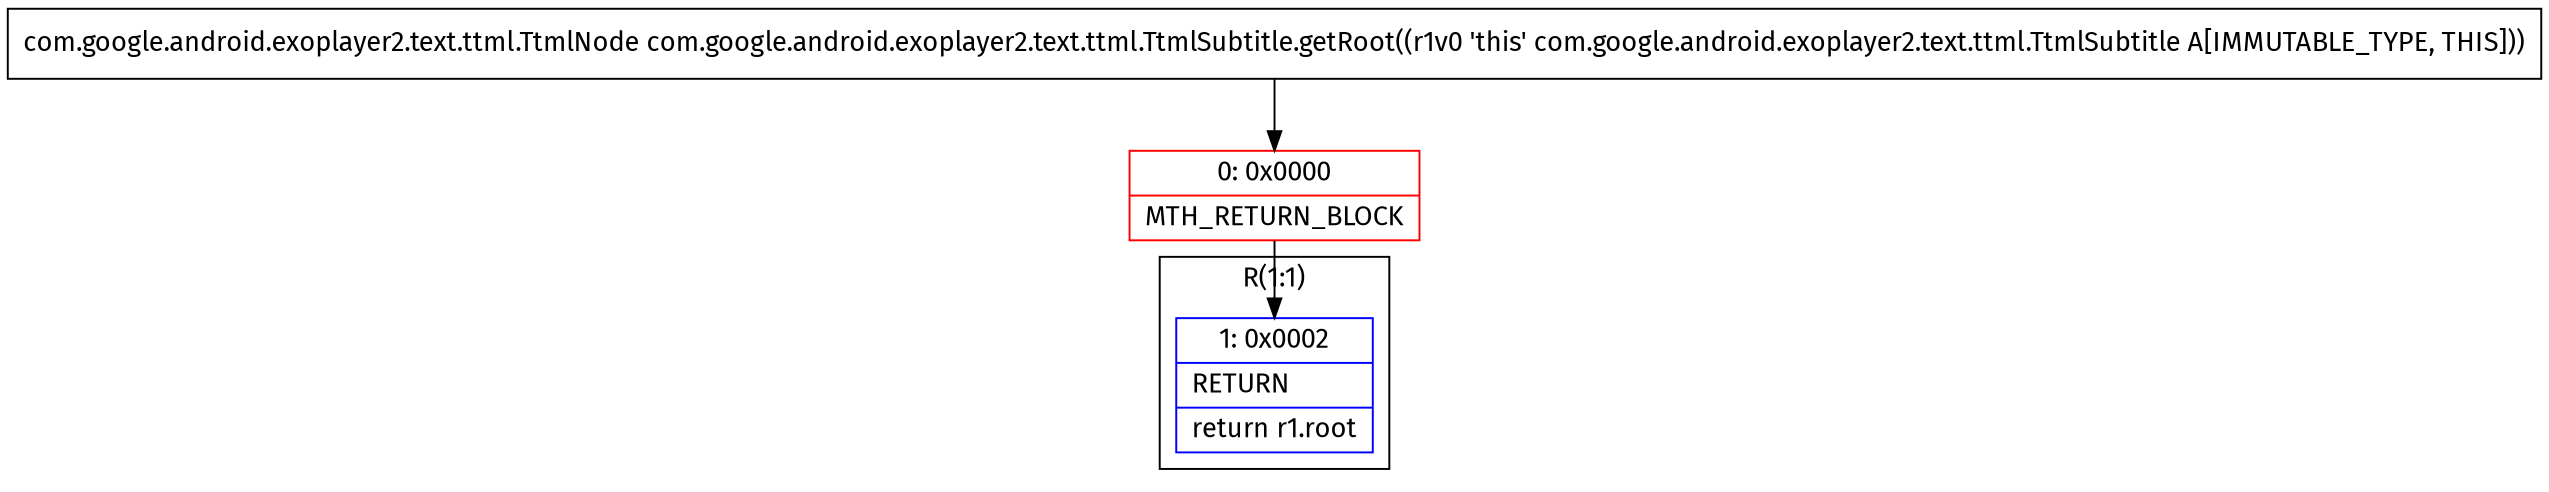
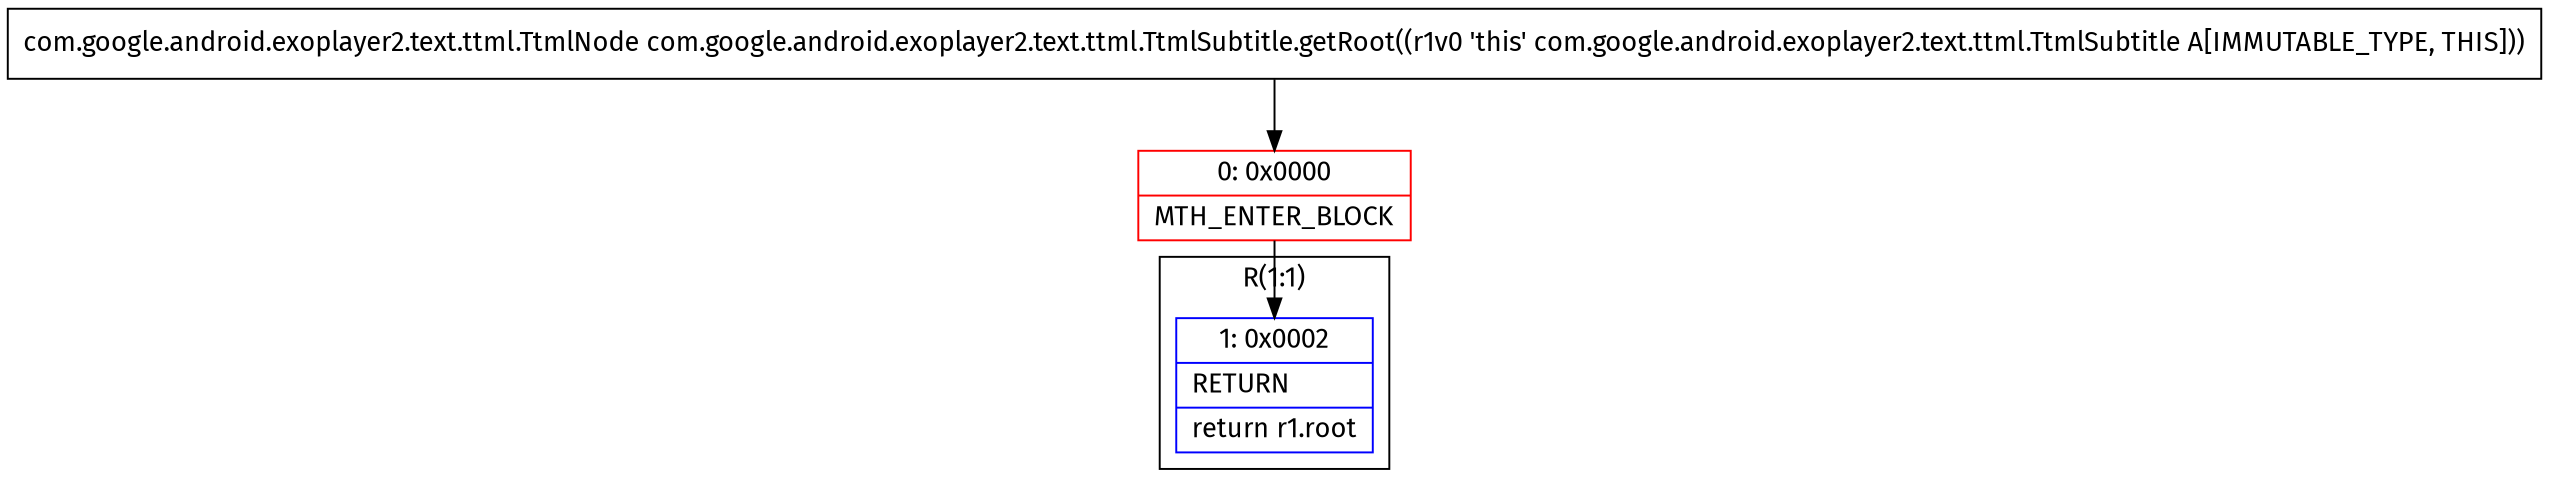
node "0: 0x0000": text "MTH_RETURN_BLOCK" -> "MTH_ENTER_BLOCK"
